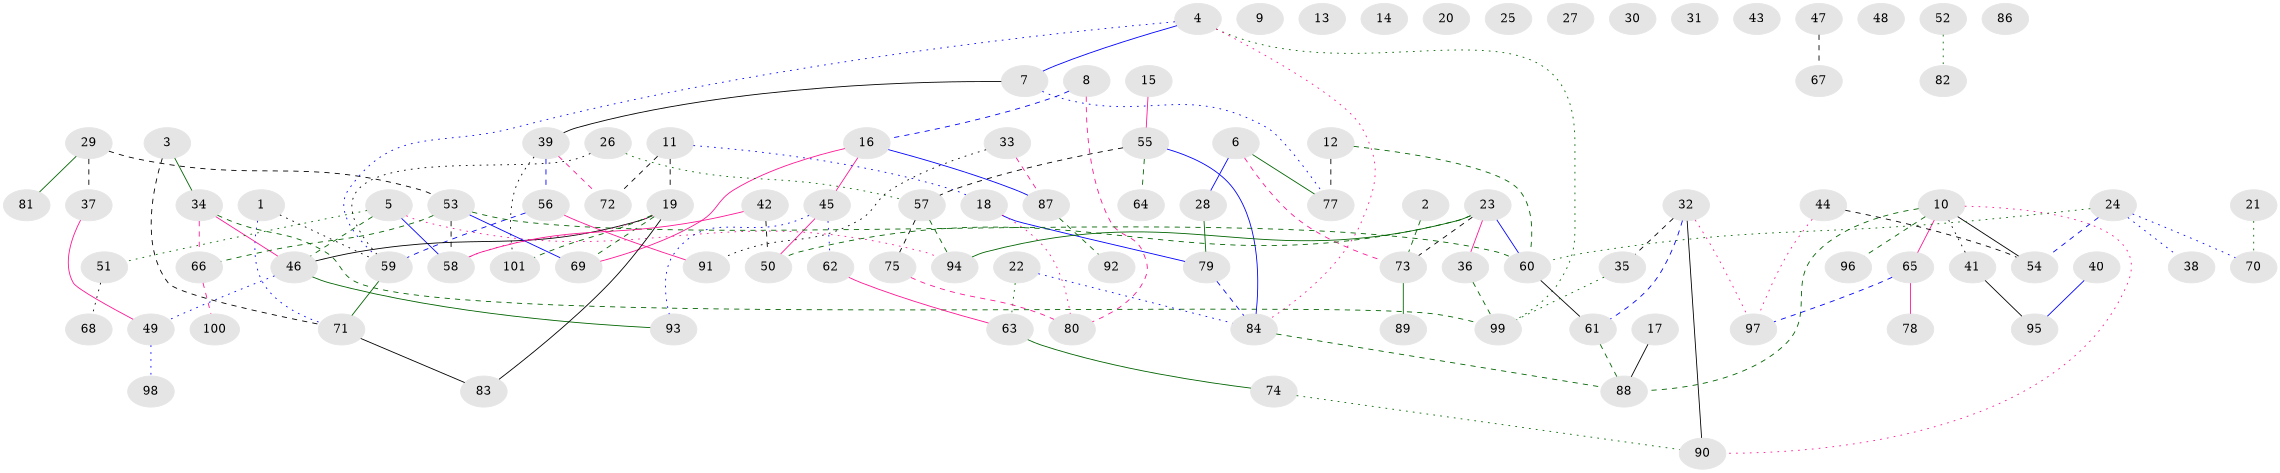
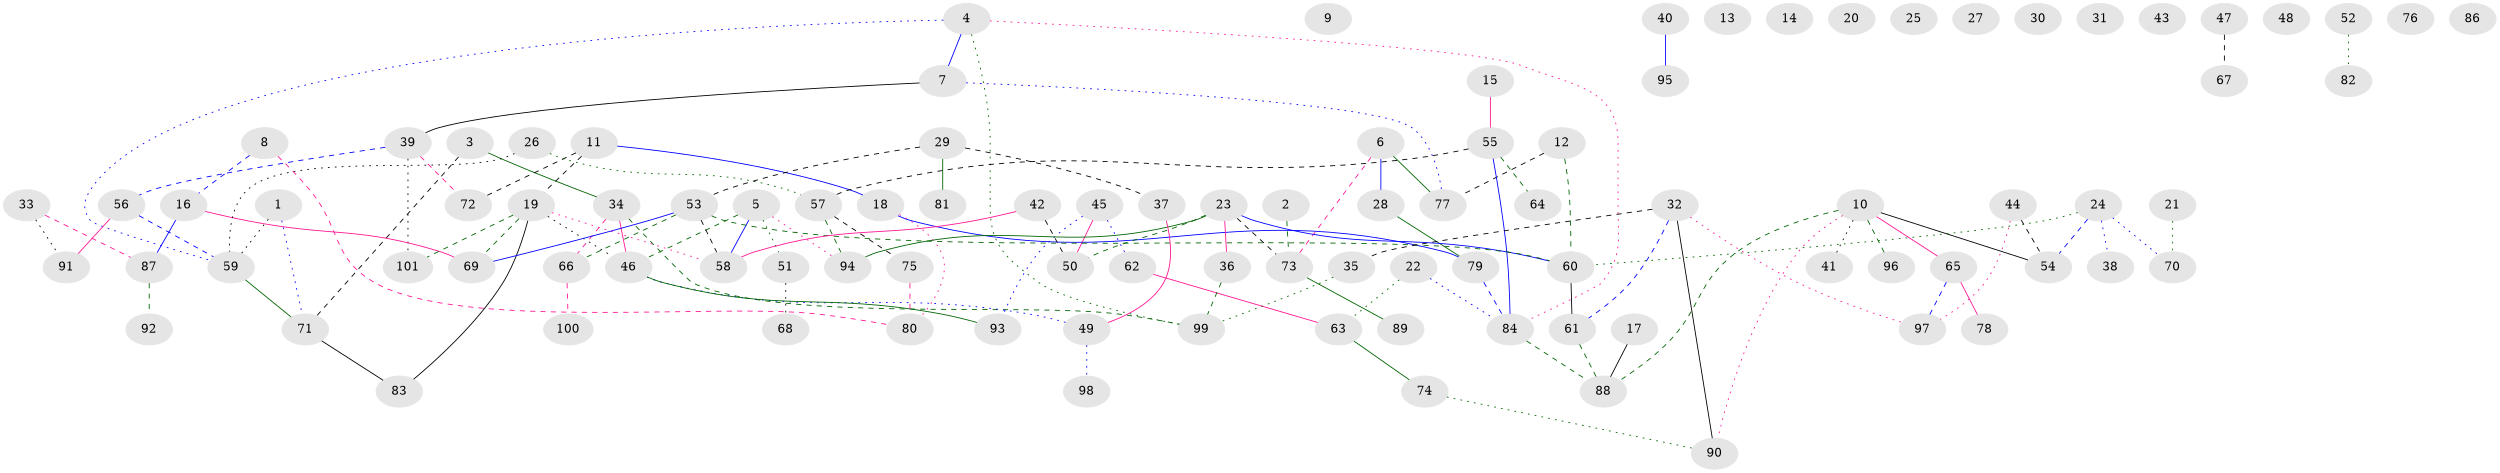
node "76": added
edge "11" -- "18": style dotted -> solid
edge "16" -- "45": removed
edge "19" -- "46": style solid -> dotted
edge "41" -- "95": removed
